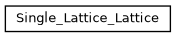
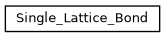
node "Single_Lattice_Lattice": label "Single_Lattice_Lattice" -> "Single_Lattice_Bond"
